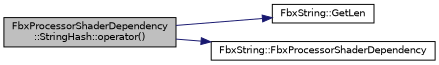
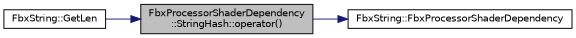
edge "FbxProcessorShaderDependency ::StringHash::operator()" -> "FbxString::GetLen": reversed
